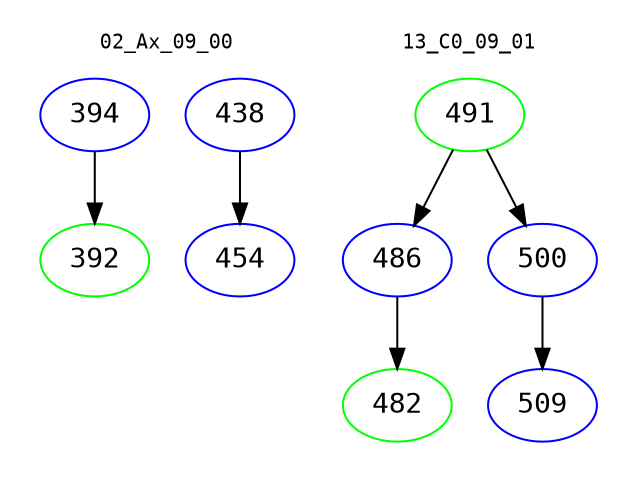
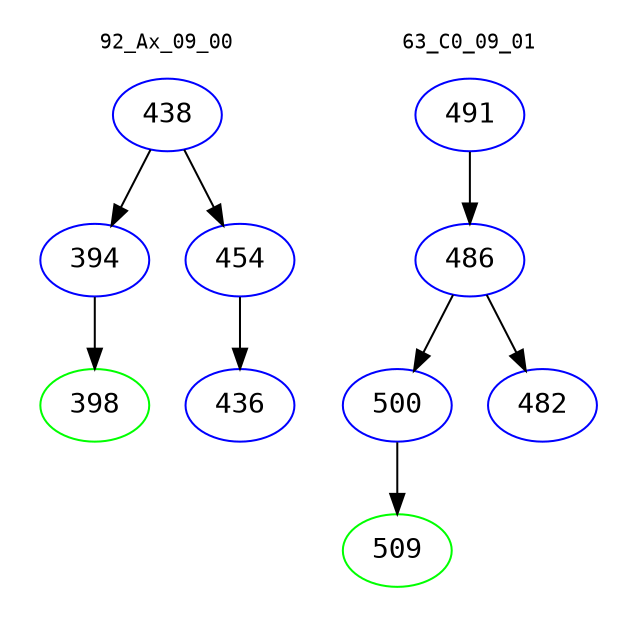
cluster "02_Ax_09_00": label "02_Ax_09_00" -> "92_Ax_09_00"
cluster "13_C0_09_01": label "13_C0_09_01" -> "63_C0_09_01"
node "491": color green -> blue
edge "438" -> "394": added
edge "491" -> "500": now "486" -> "500"
node "392": label "392" -> "398"
node "436": added
node "482": color green -> blue
node "509": color blue -> green
